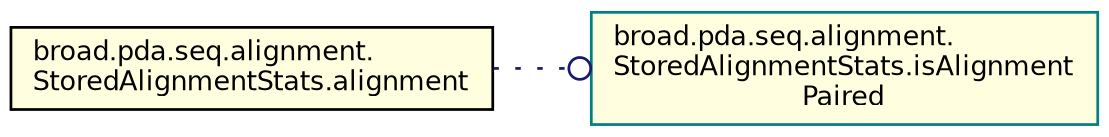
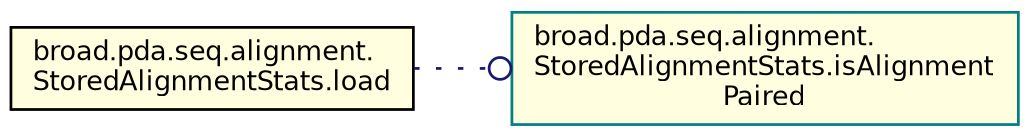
node "broad.pda.seq.alignment. StoredAlignmentStats.alignment": label "broad.pda.seq.alignment. StoredAlignmentStats.alignment" -> "broad.pda.seq.alignment. StoredAlignmentStats.load"
